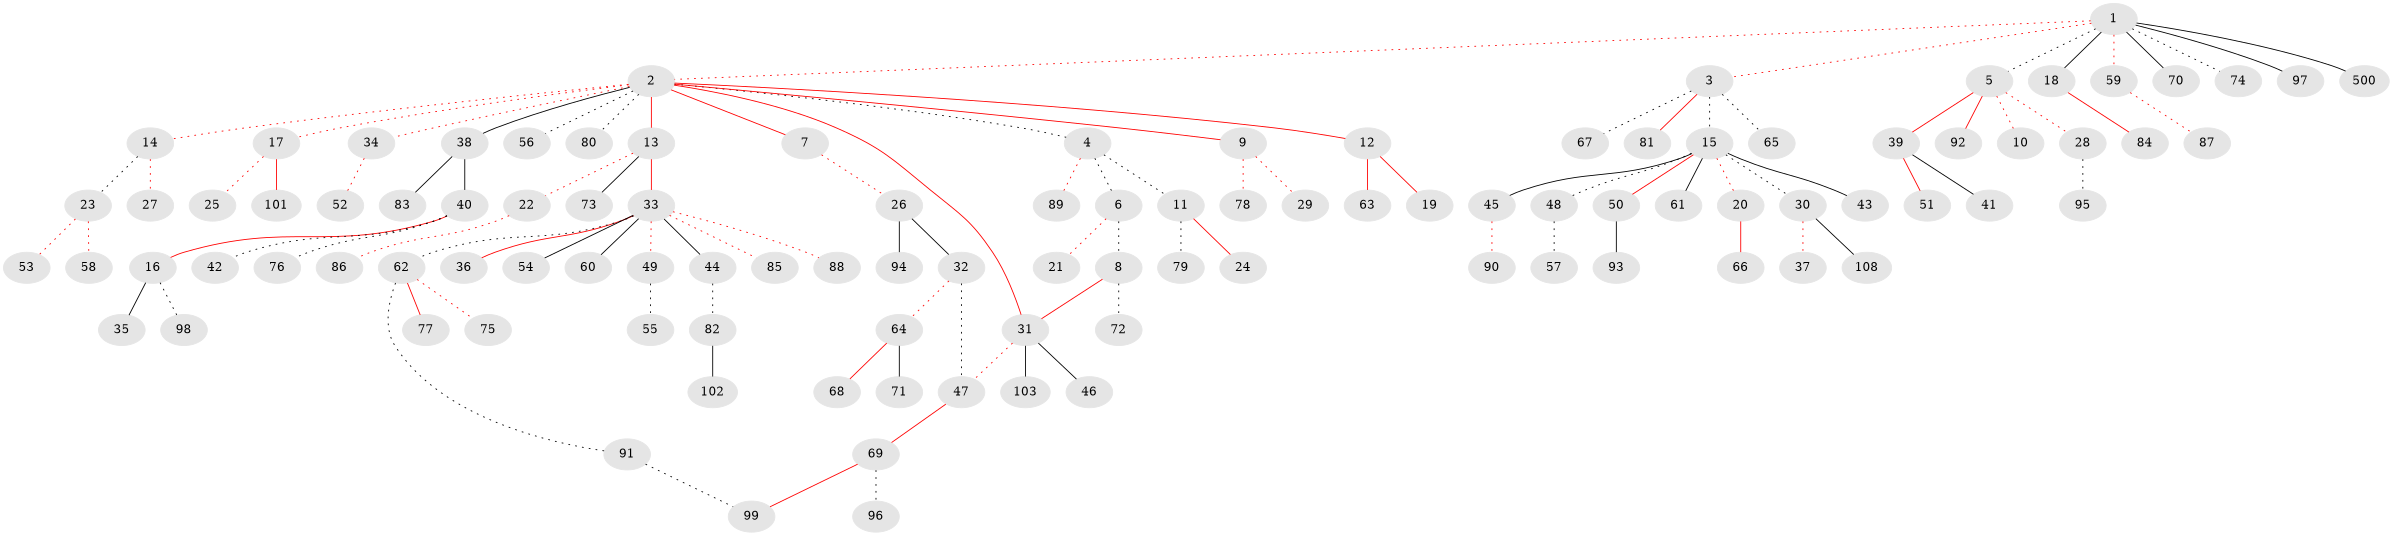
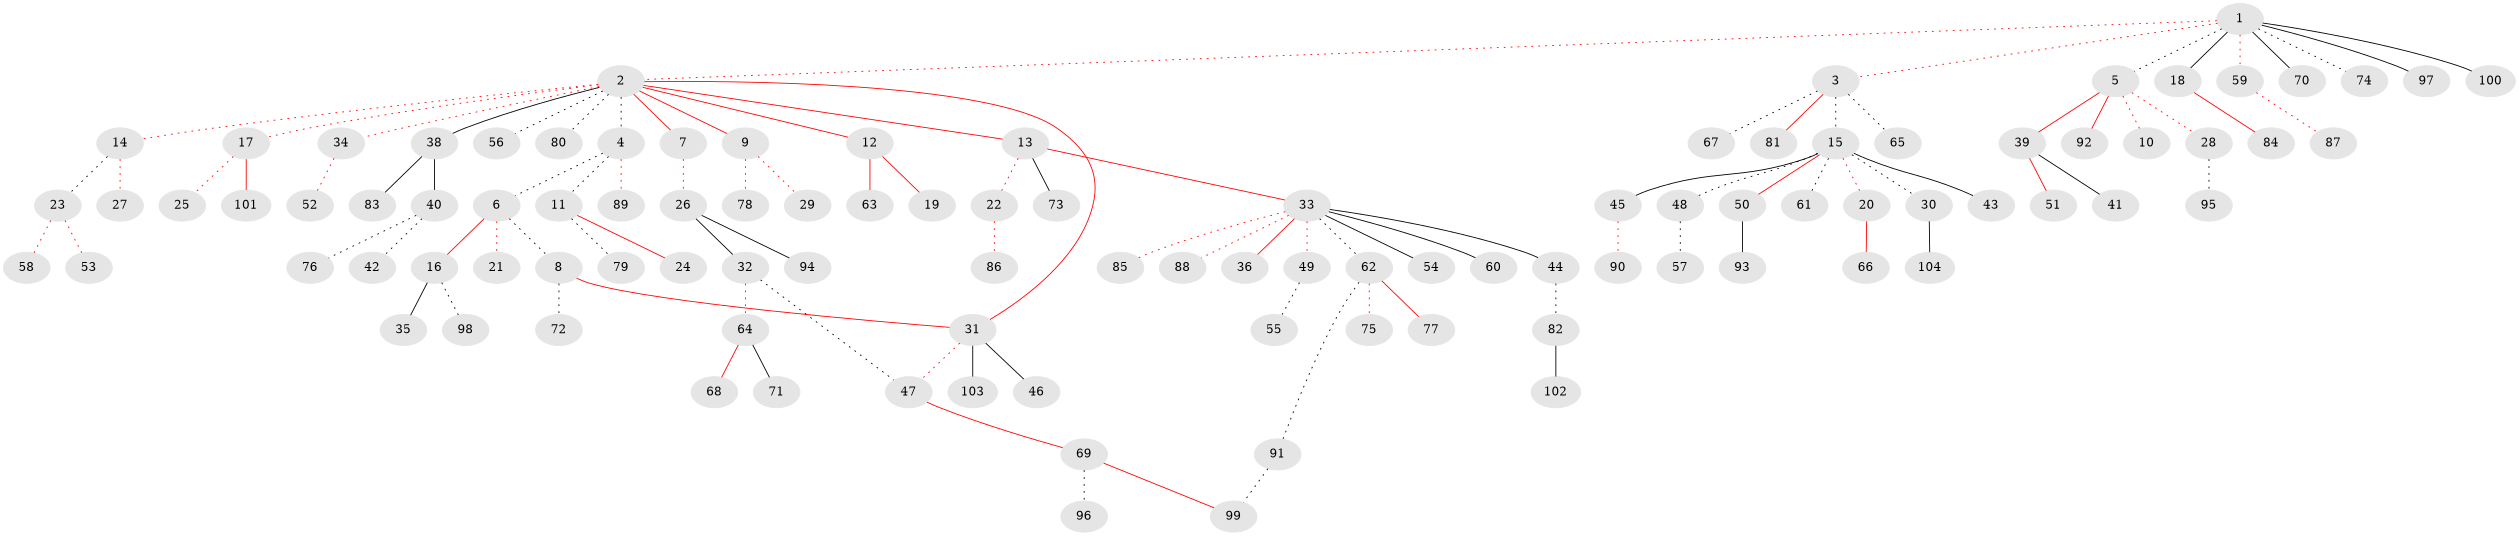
node "500": label "500" -> "100"
edge "15" -- "61": style solid -> dotted
edge "40" -- "16": now "6" -- "16"
node "37": removed
node "108": label "108" -> "104"
